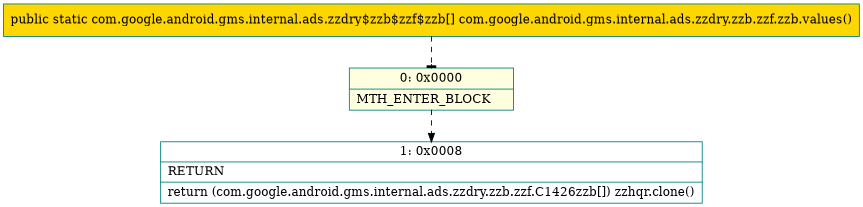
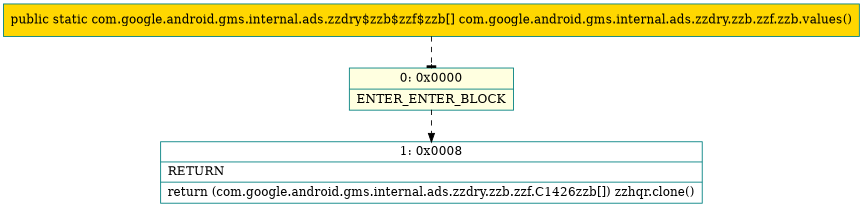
node "0: 0x0000": text "MTH_ENTER_BLOCK" -> "ENTER_ENTER_BLOCK"
